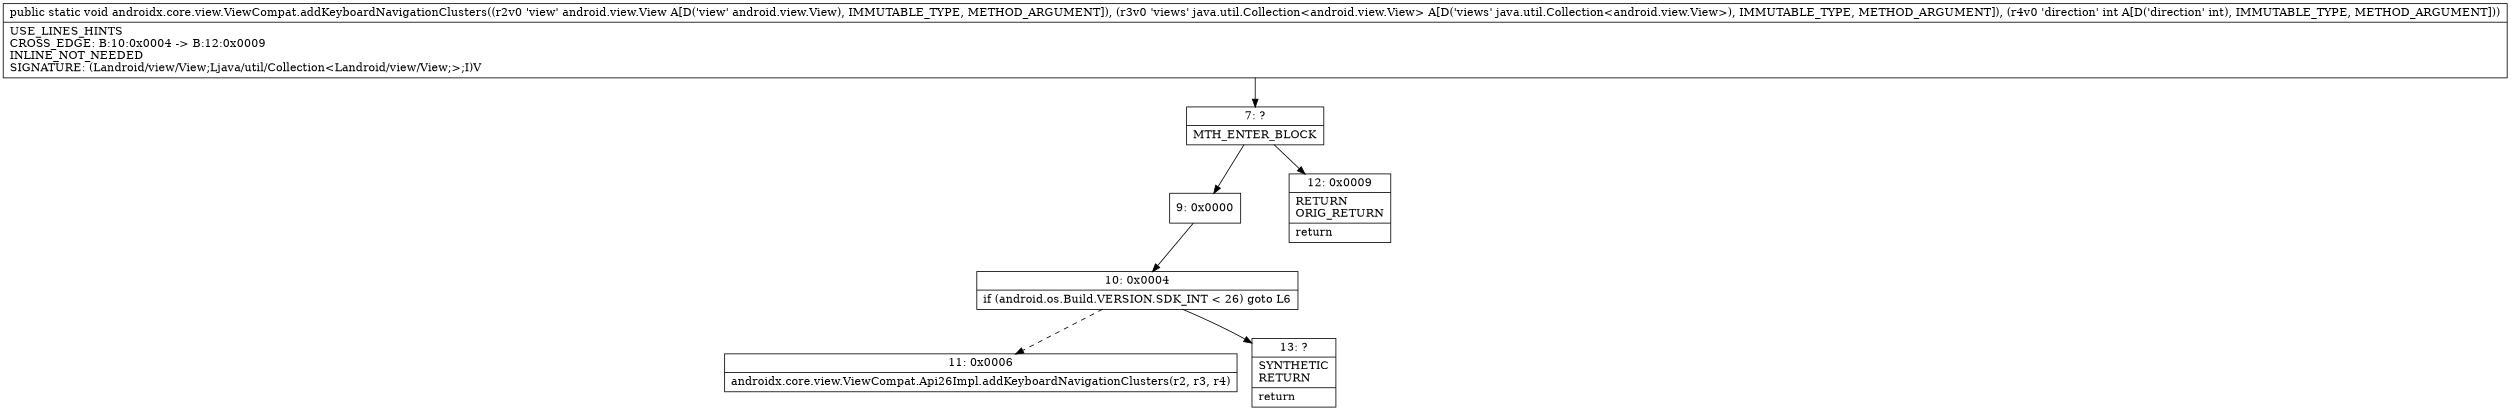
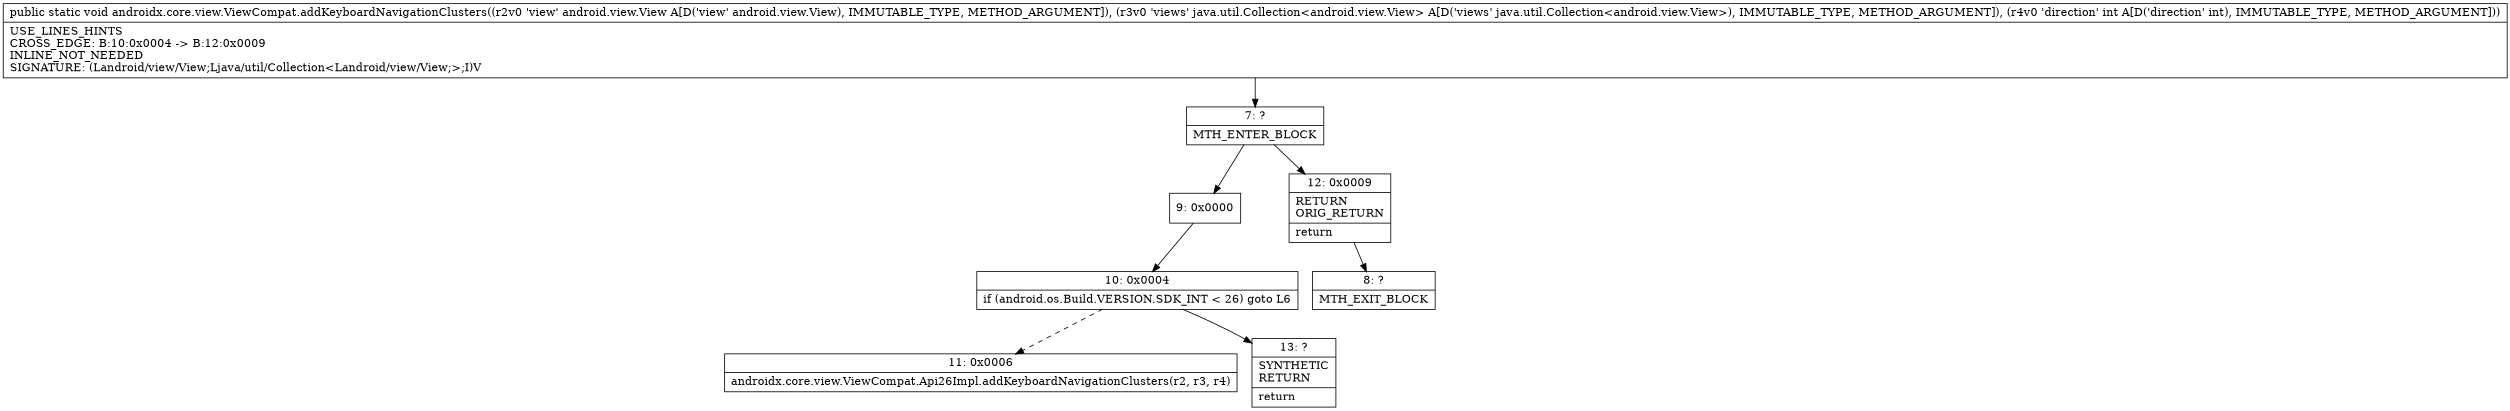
node "8: ?": added
